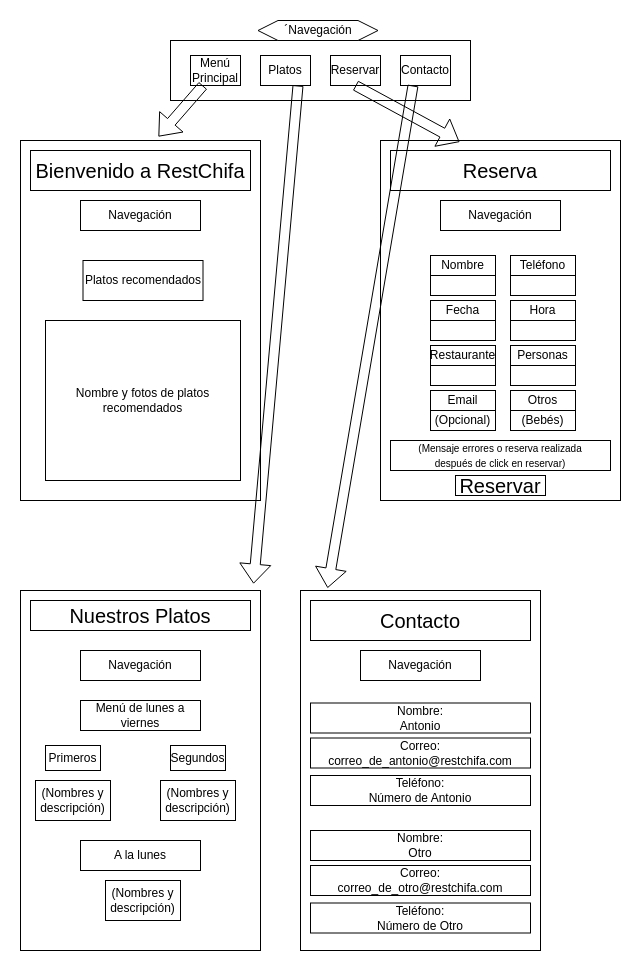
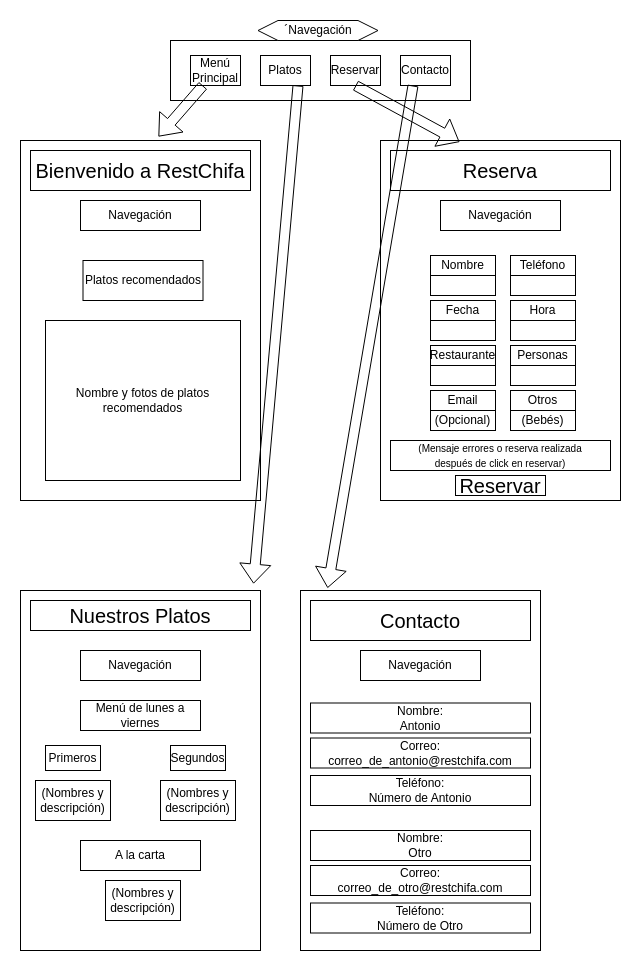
node "A la lunes": label "A la lunes" -> "A la carta"
